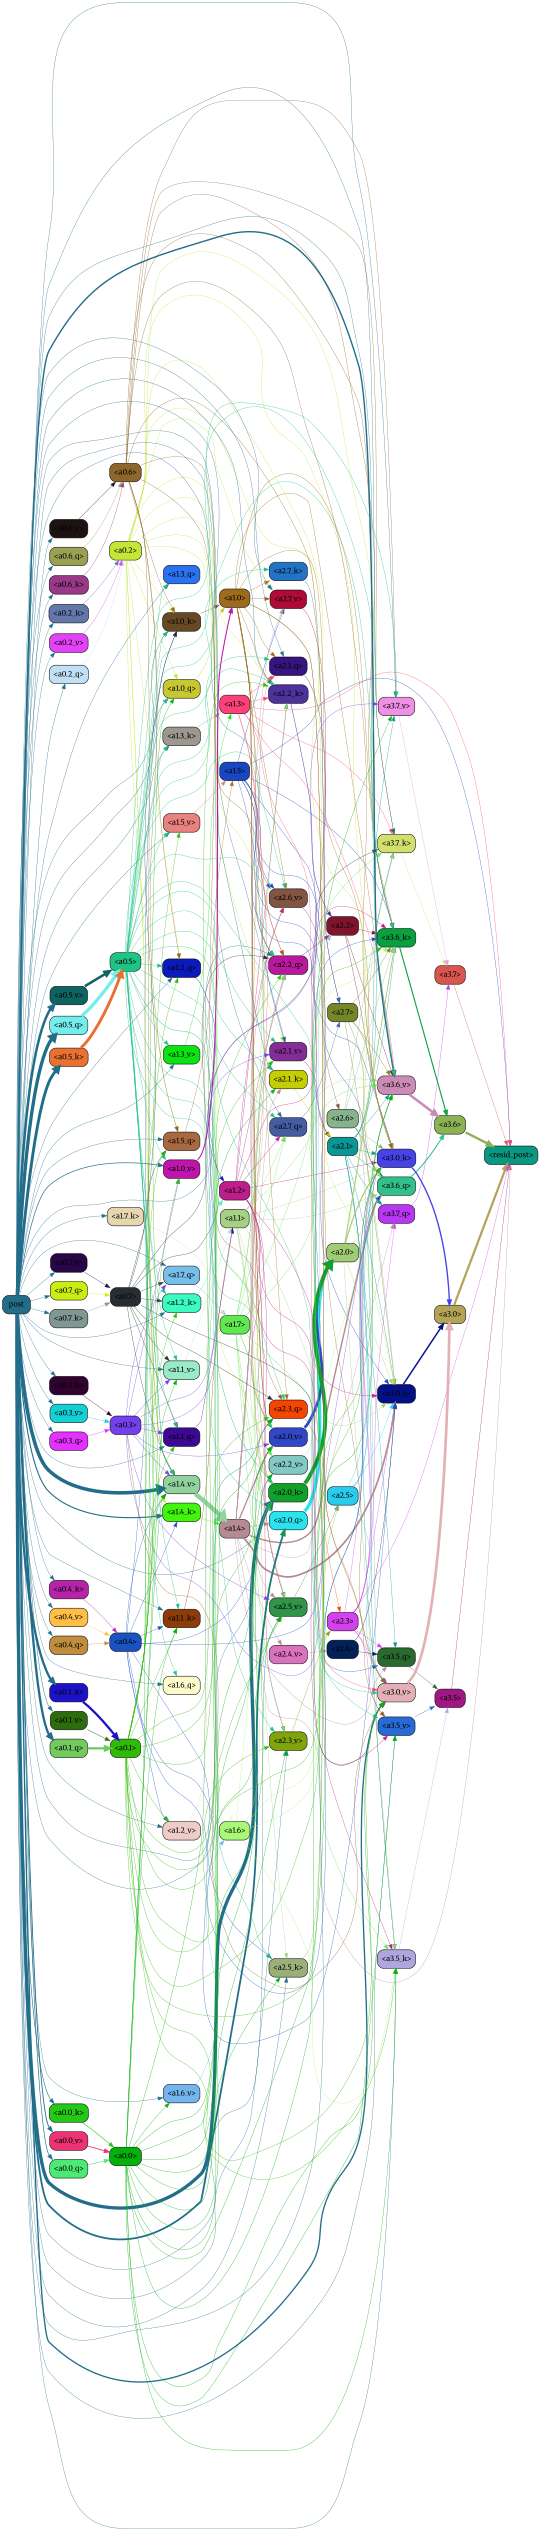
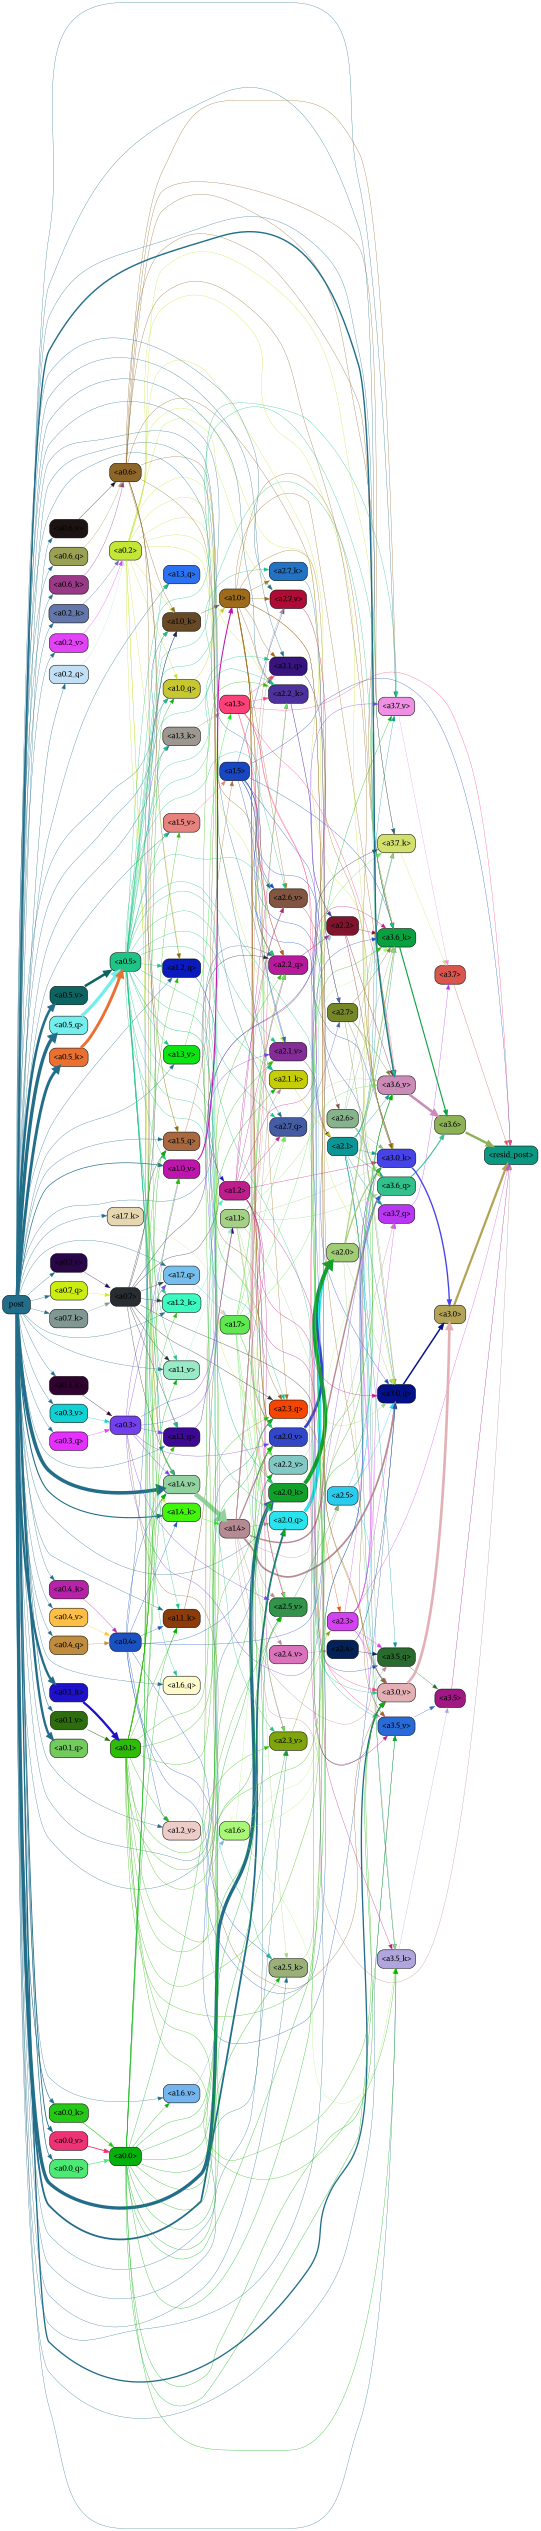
edge "<a1.3>" -> "<a3.7_k>": now "<a1.3>" -> "<a3.5_v>"
edge "<a0.3>" -> "<a1.1_v>": removed
edge "<a1.7>" -> "<a3.5_k>": removed
edge "<a0.0>" -> "<a1.5_q>": added
edge "<a0.1_q>" -> "<a0.1>": removed
